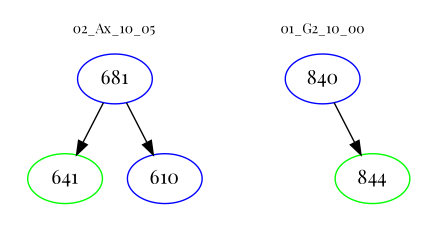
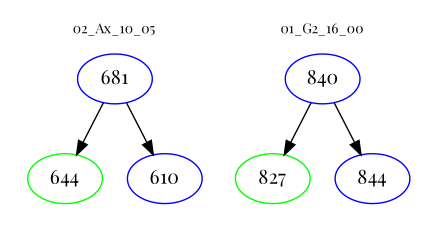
cluster "01_G2_10_00": label "01_G2_10_00" -> "01_G2_16_00"
node "641": label "641" -> "644"
node "827": added
node "844": color green -> blue
